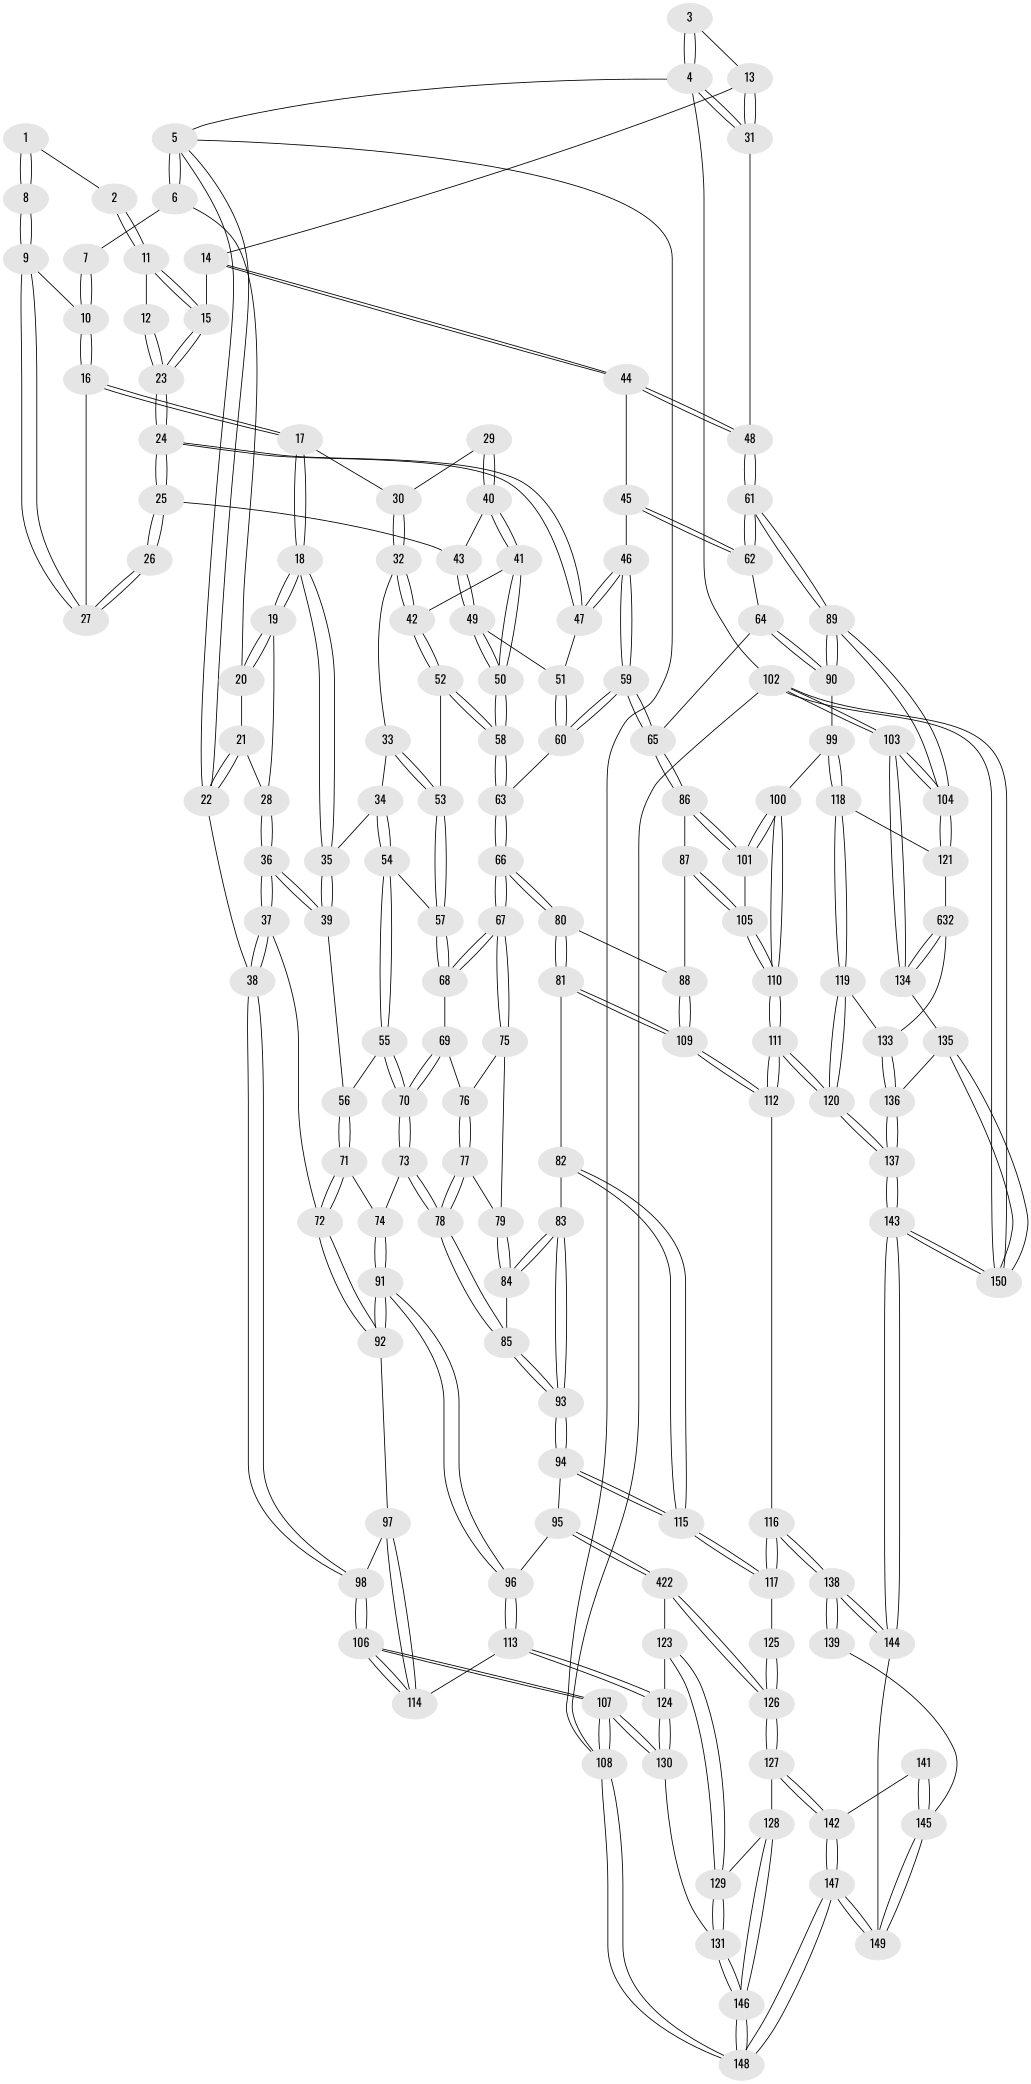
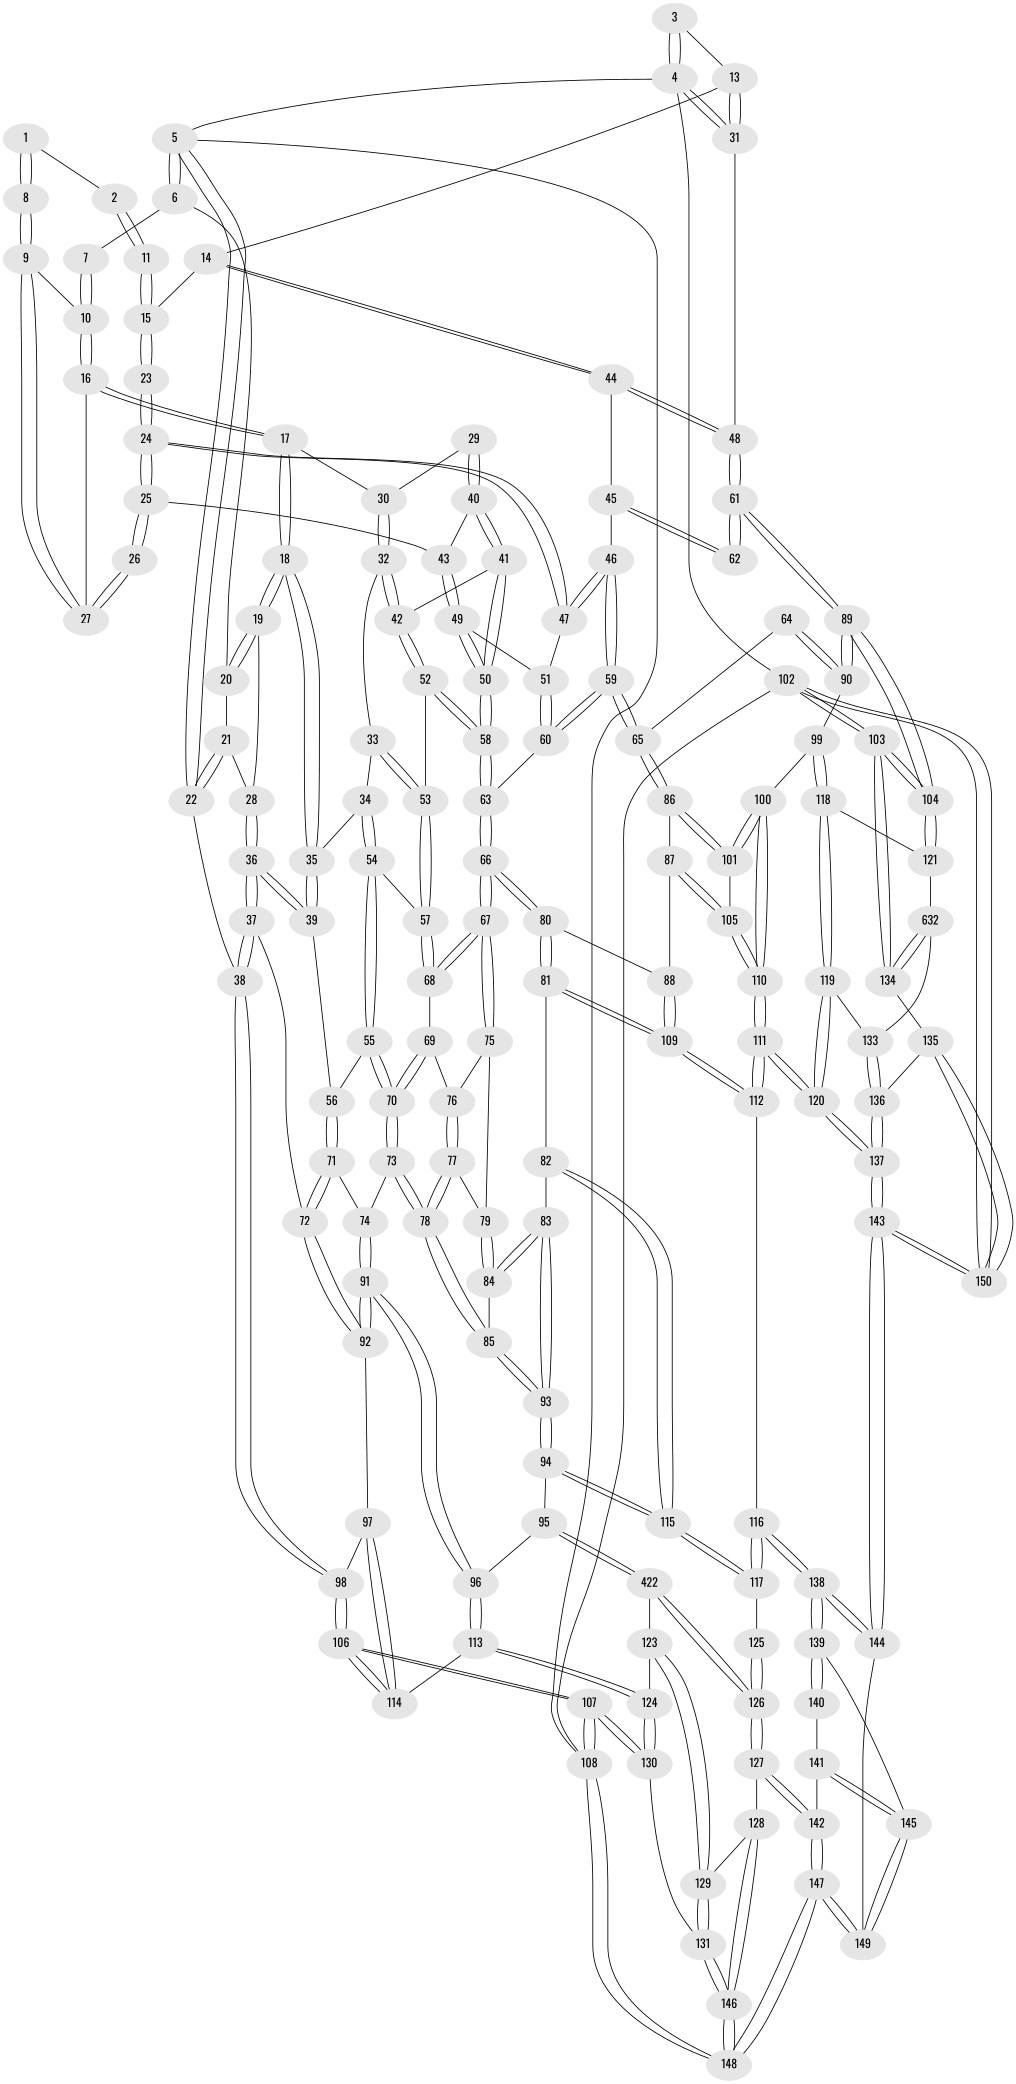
node "12": removed
edge "62" -- "64": removed
node "140": added
